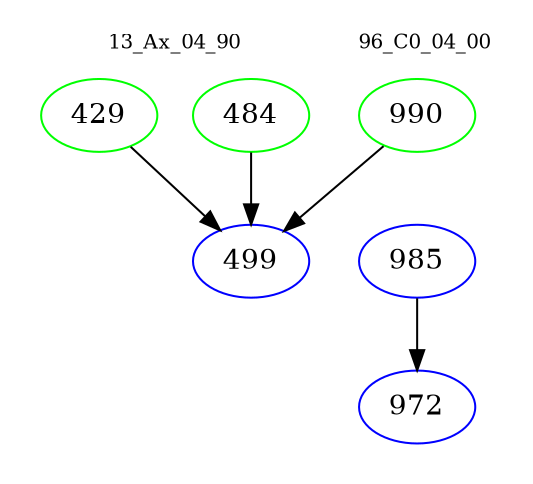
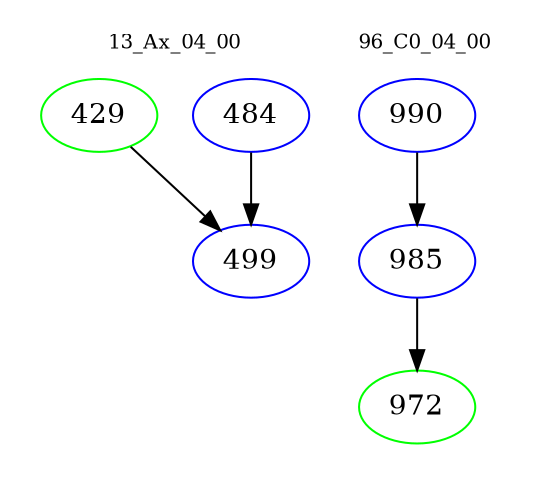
cluster "13_Ax_04_90": label "13_Ax_04_90" -> "13_Ax_04_00"
node "484": color green -> blue
node "990": color green -> blue
edge "990" -> "499": now "990" -> "985"
node "972": color blue -> green
